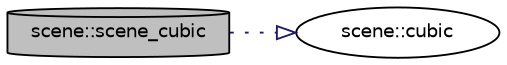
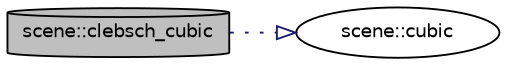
node "scene::scene_cubic": label "scene::scene_cubic" -> "scene::clebsch_cubic"
